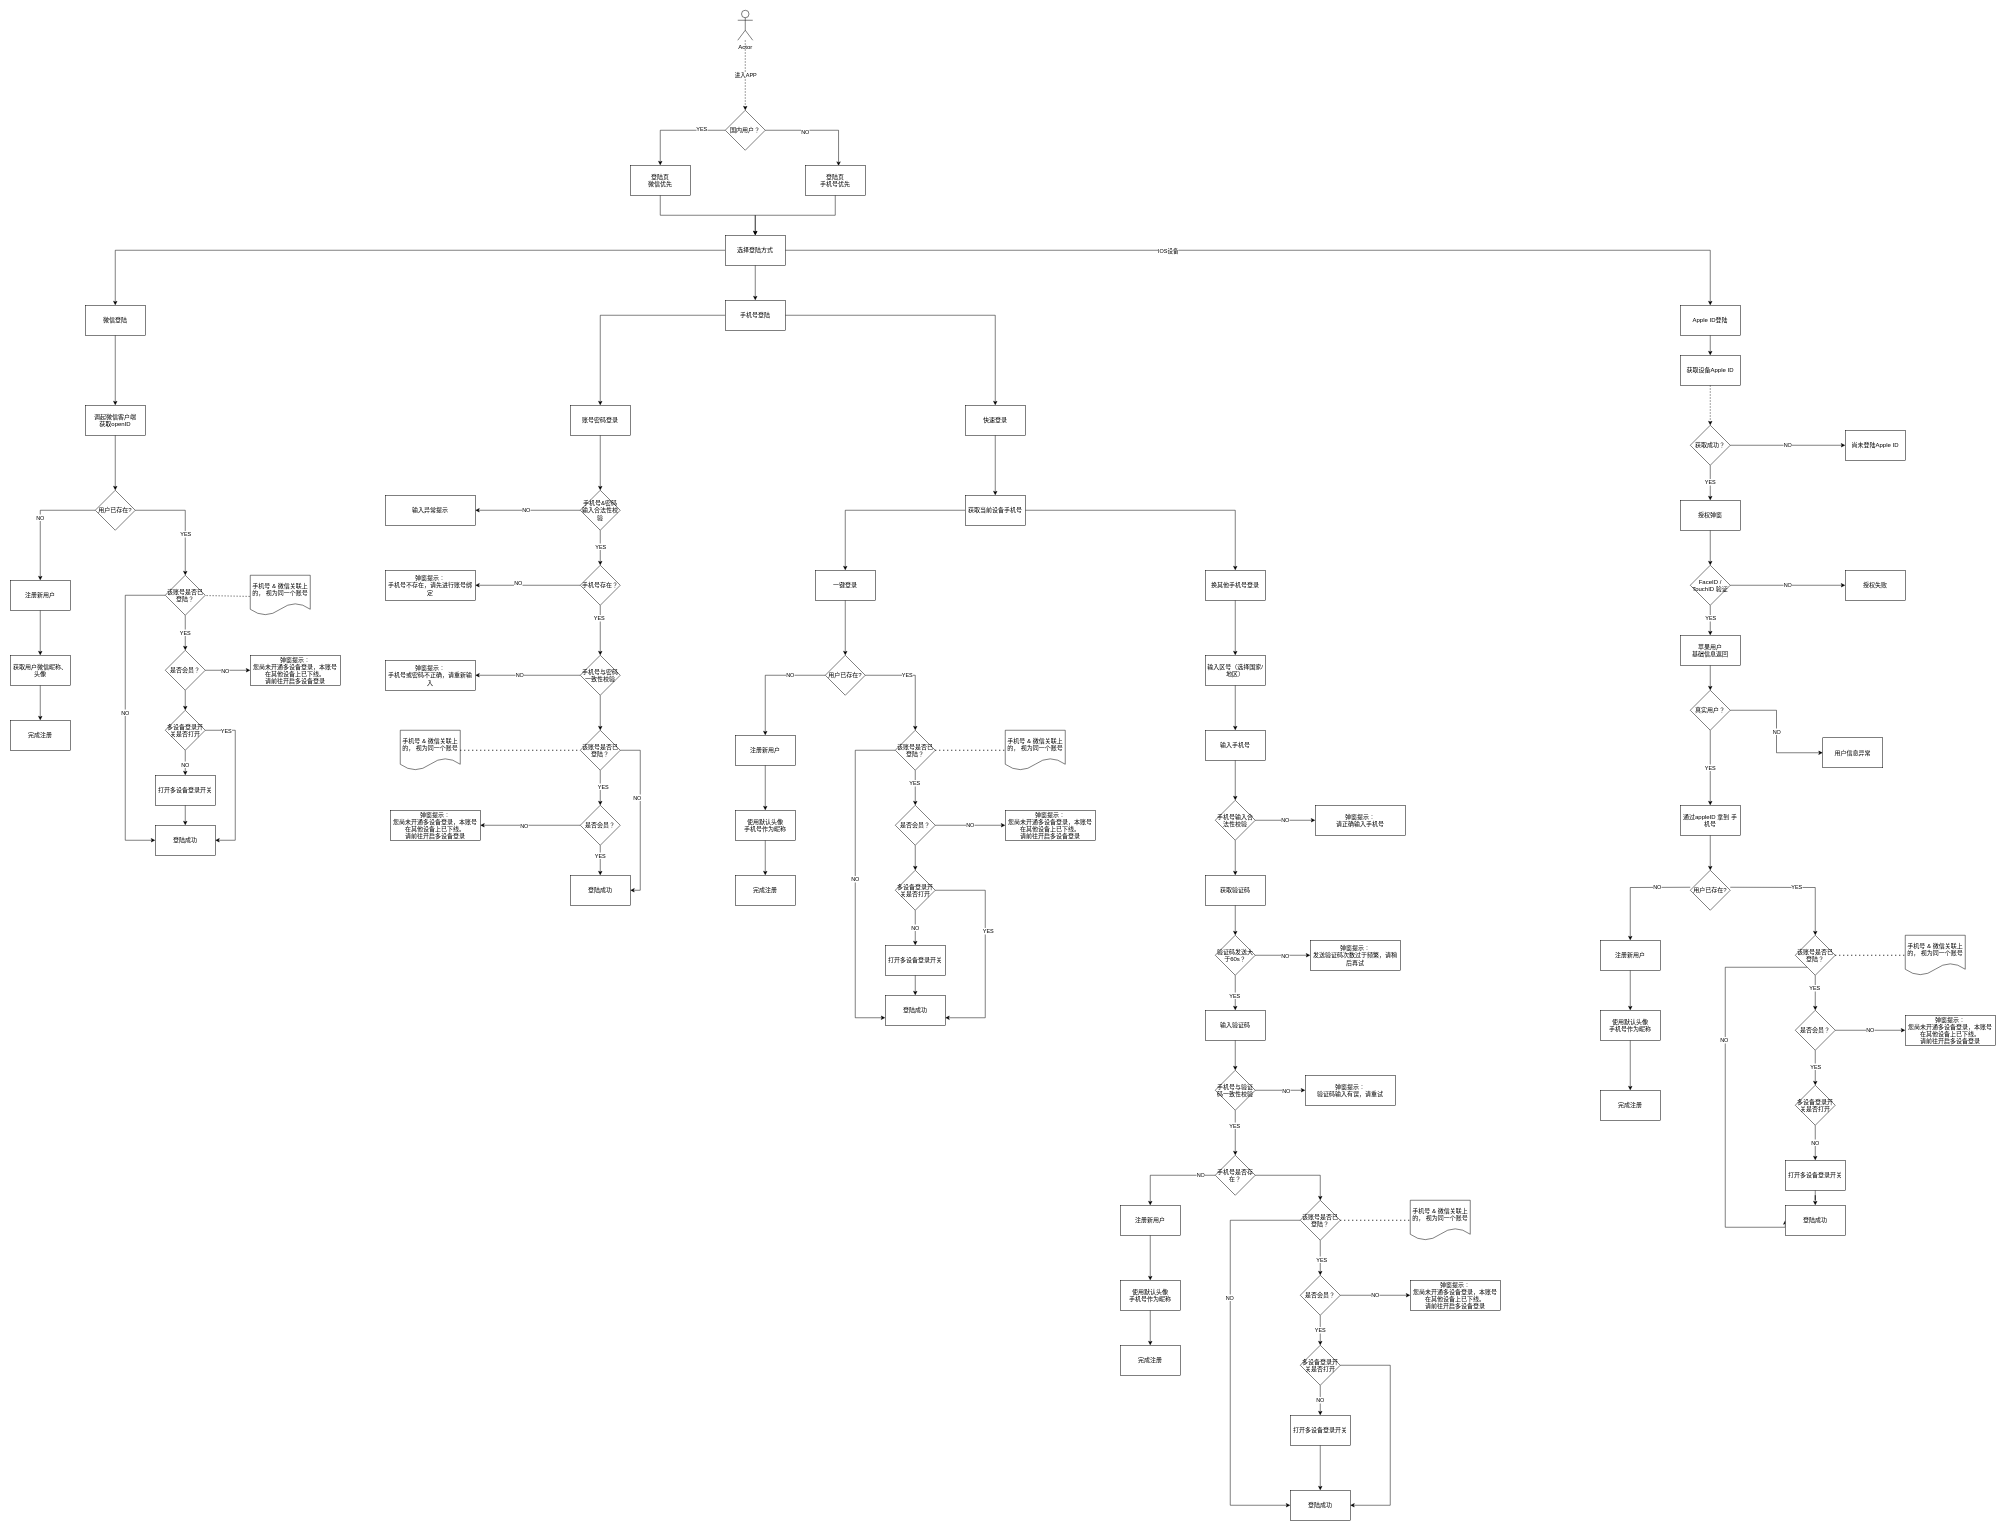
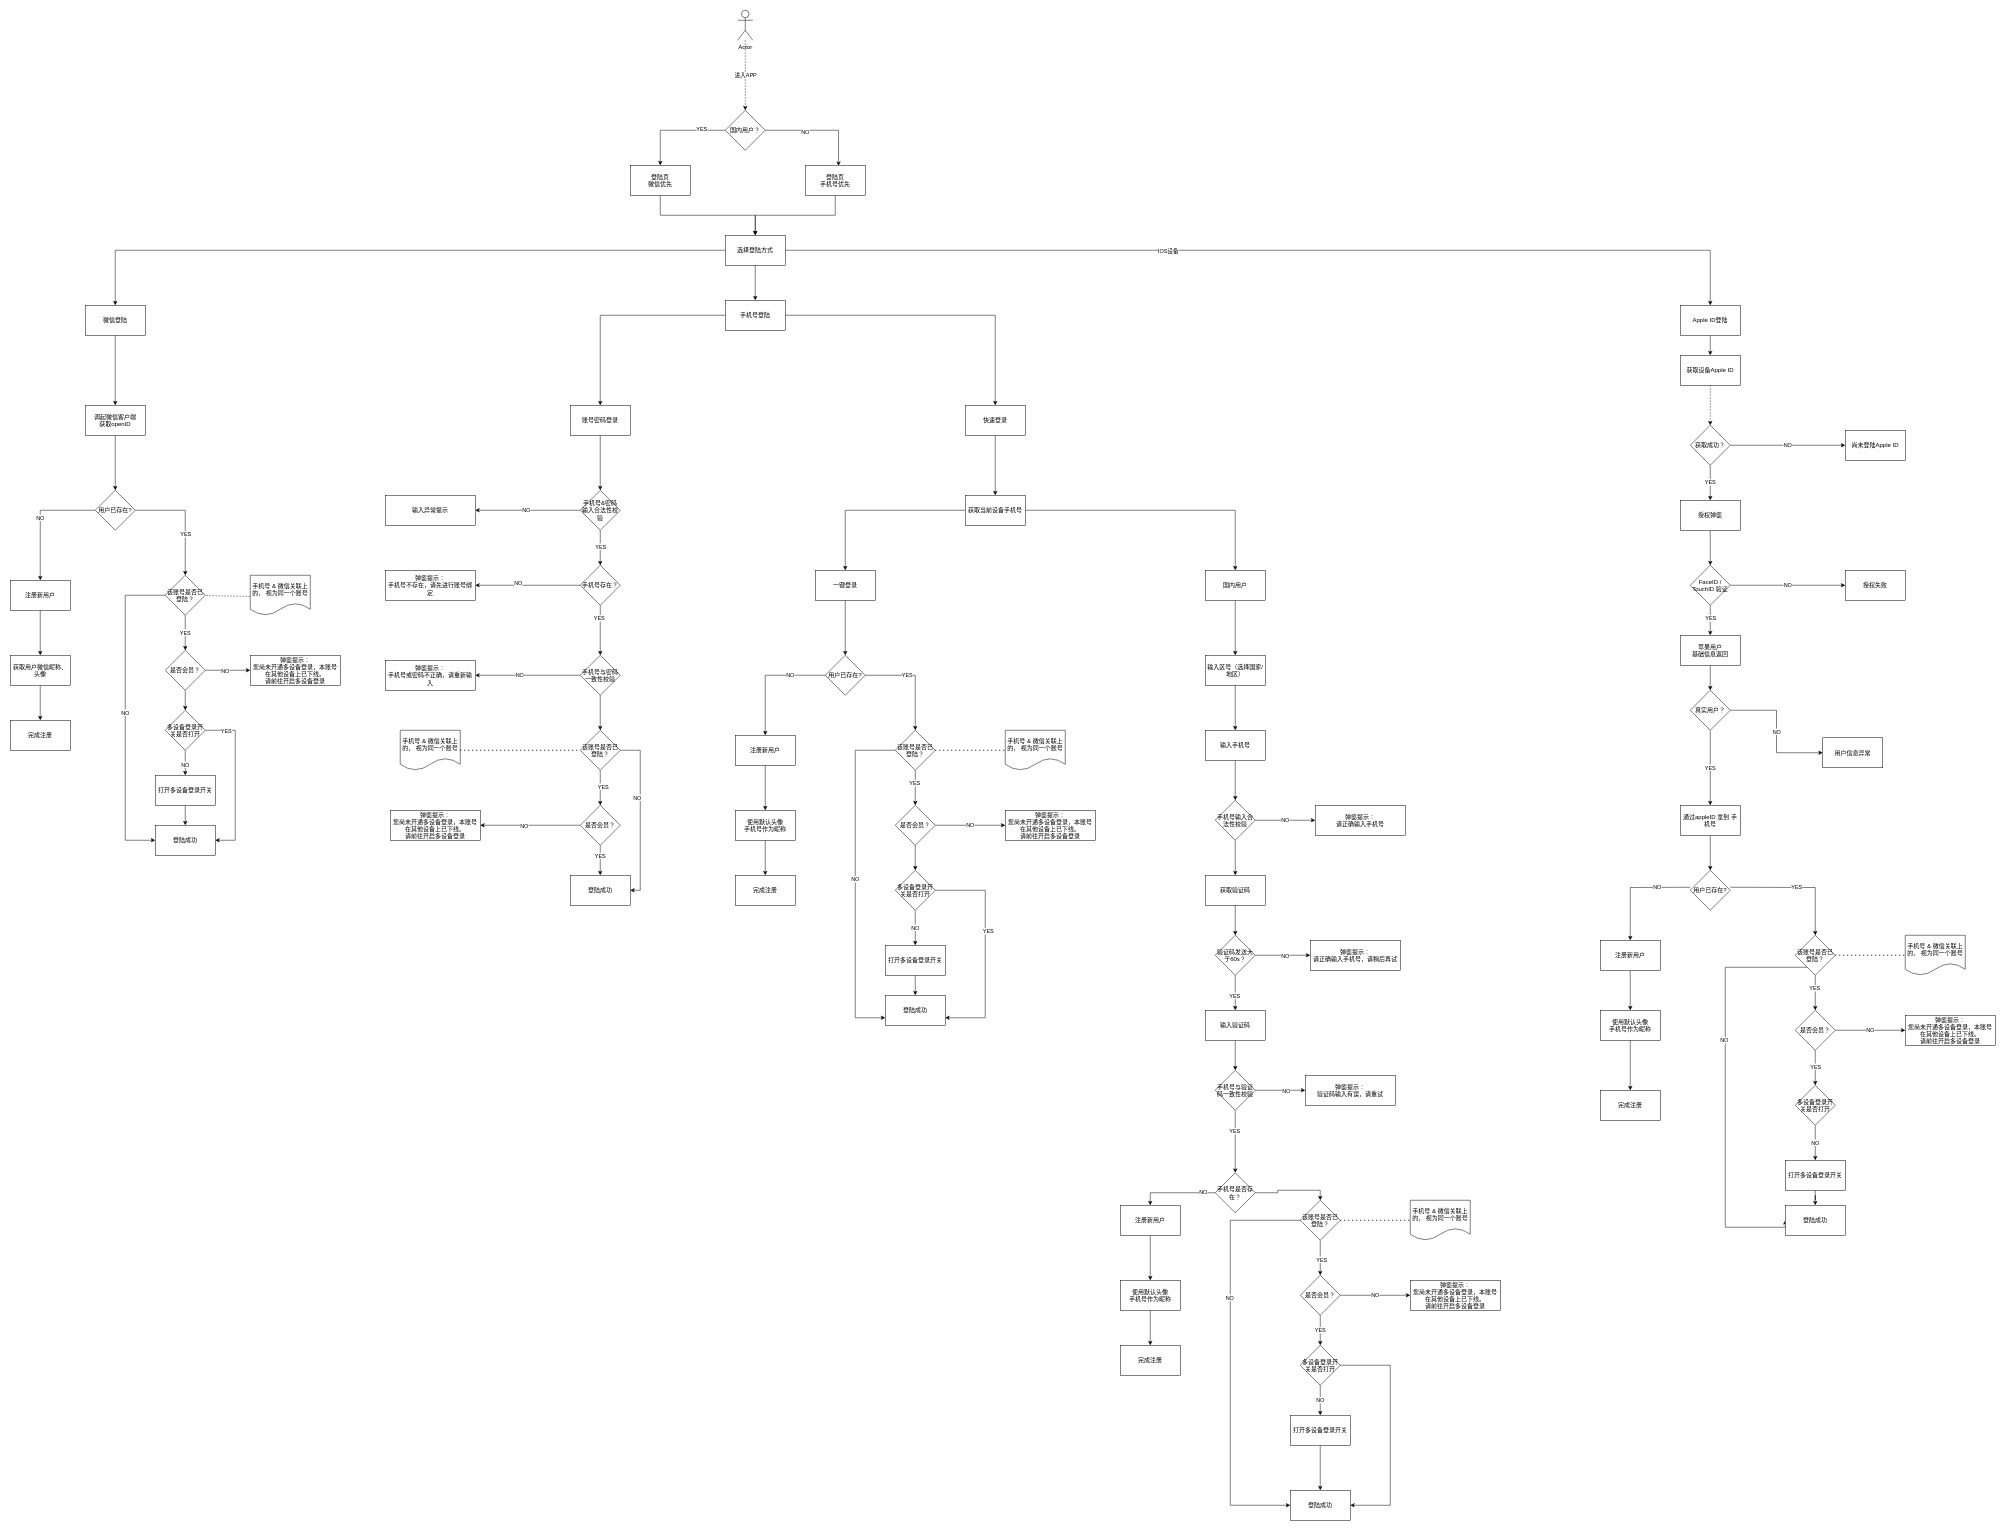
node "换其他手机号登录": label "换其他手机号登录" -> "国内用户"
node "弹窗提示： 发送验证码次数过于频繁，请稍后再试": label "弹窗提示： 发送验证码次数过于频繁，请稍后再试" -> "弹窗提示： 请正确输入手机号，请稍后再试"
node "手机号是否存在？": moved (1235, 1175) -> (1235, 1193)
